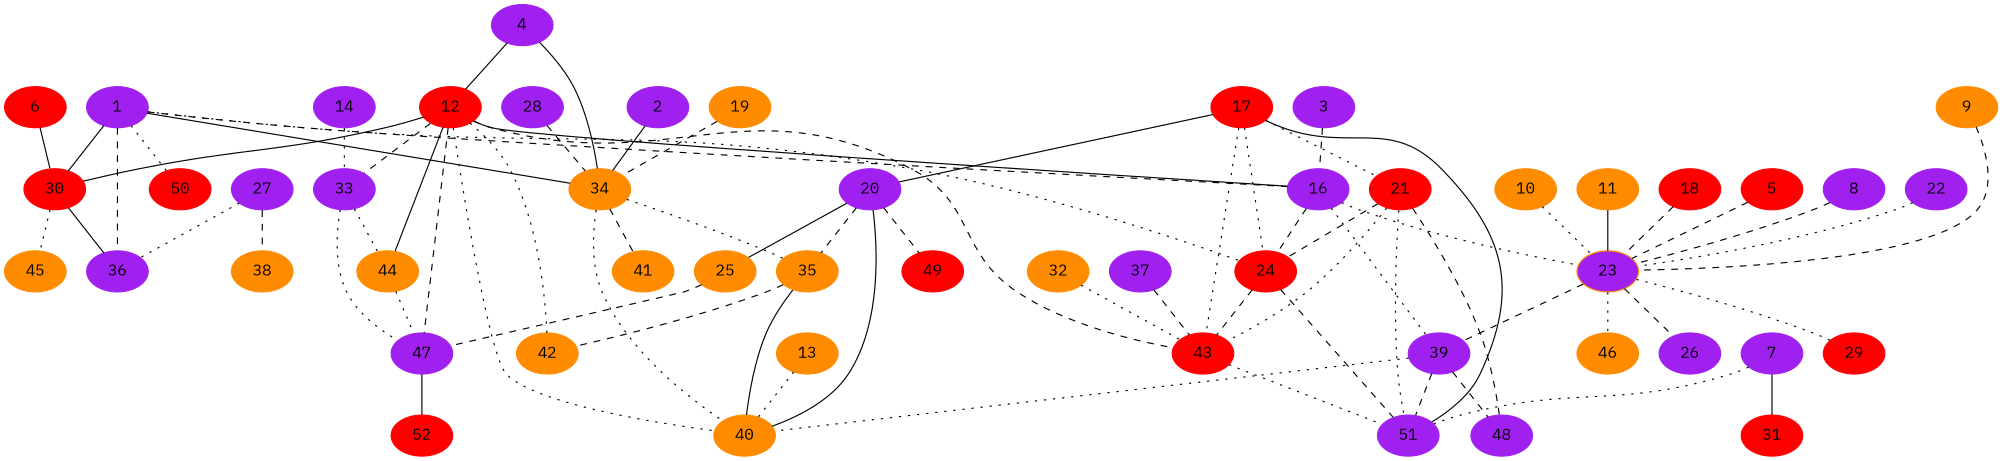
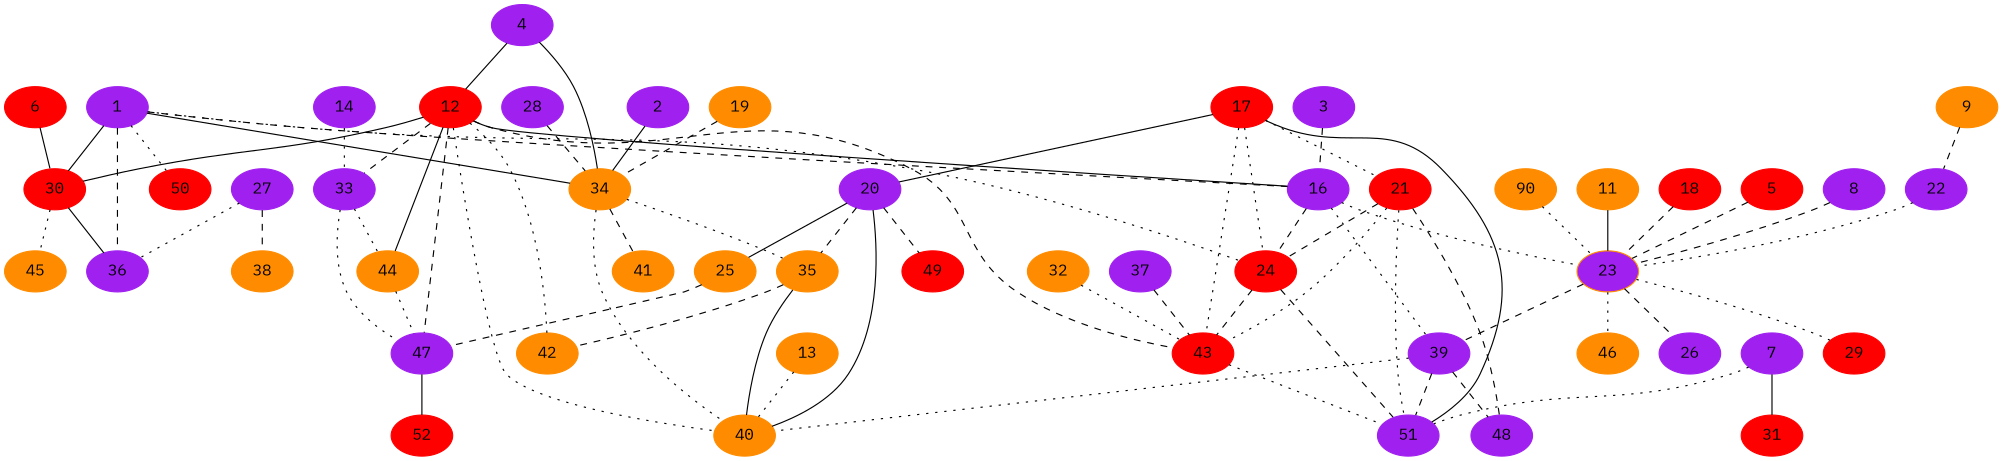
node "10": label "10" -> "90"
edge "9" -- "23": now "9" -- "22"
